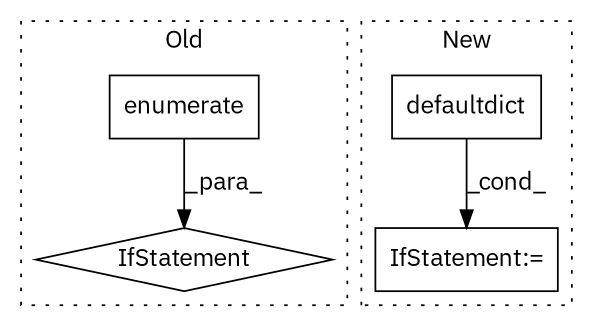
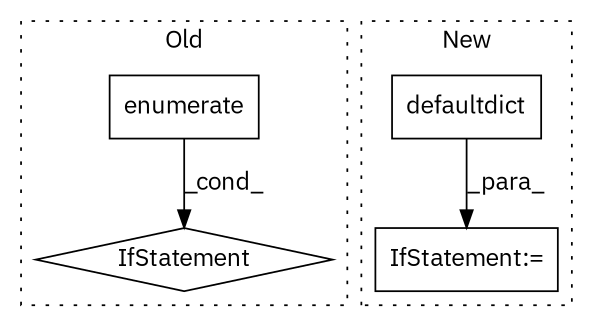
edge "enumerate" -> "IfStatement": label "_para_" -> "_cond_"
edge "defaultdict" -> "IfStatement:=": label "_cond_" -> "_para_"
